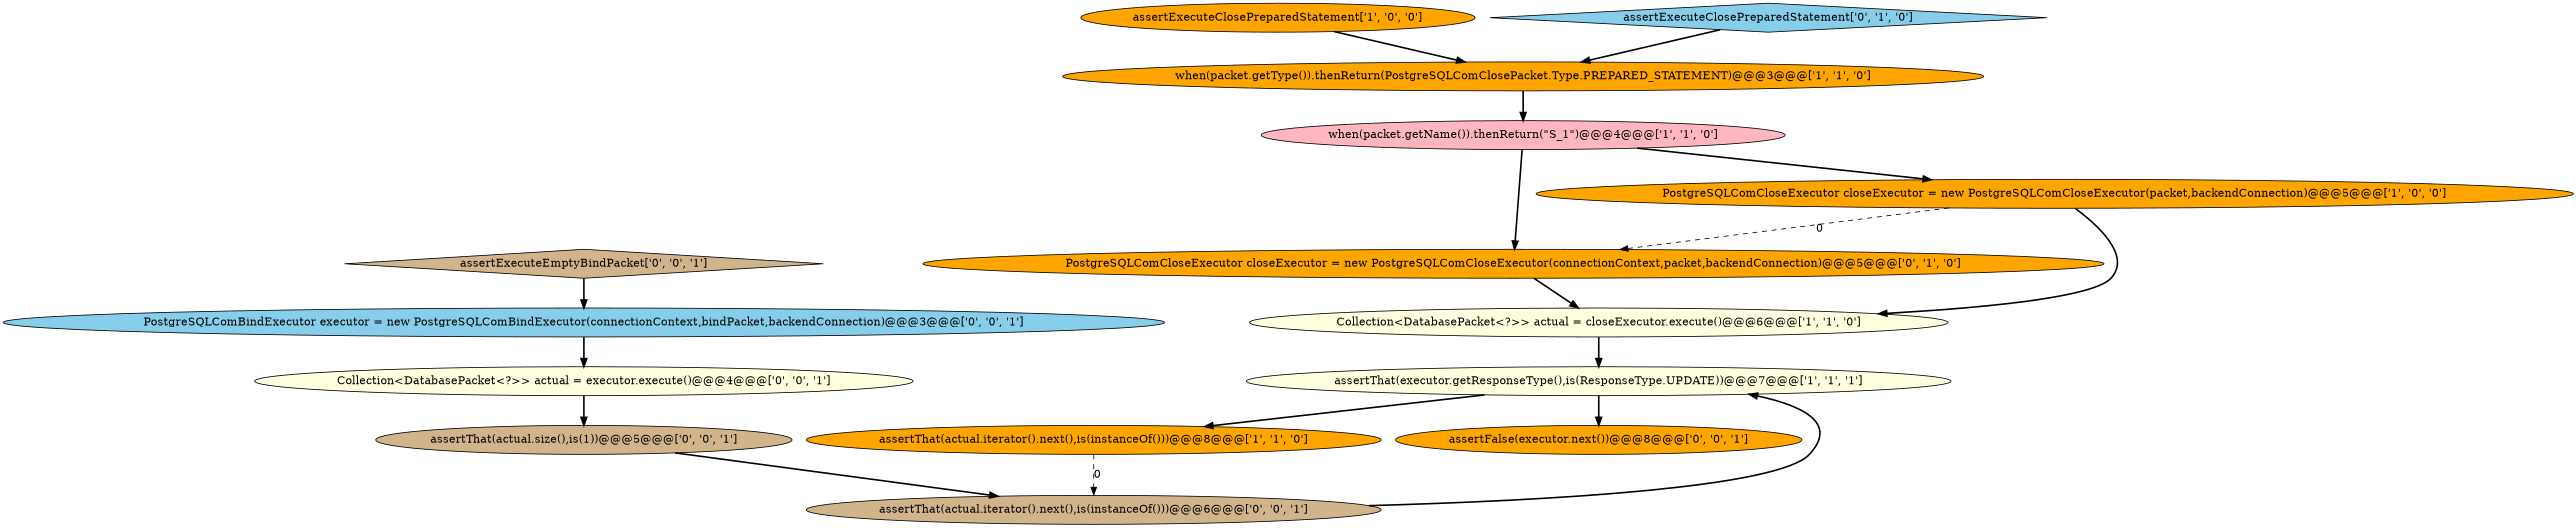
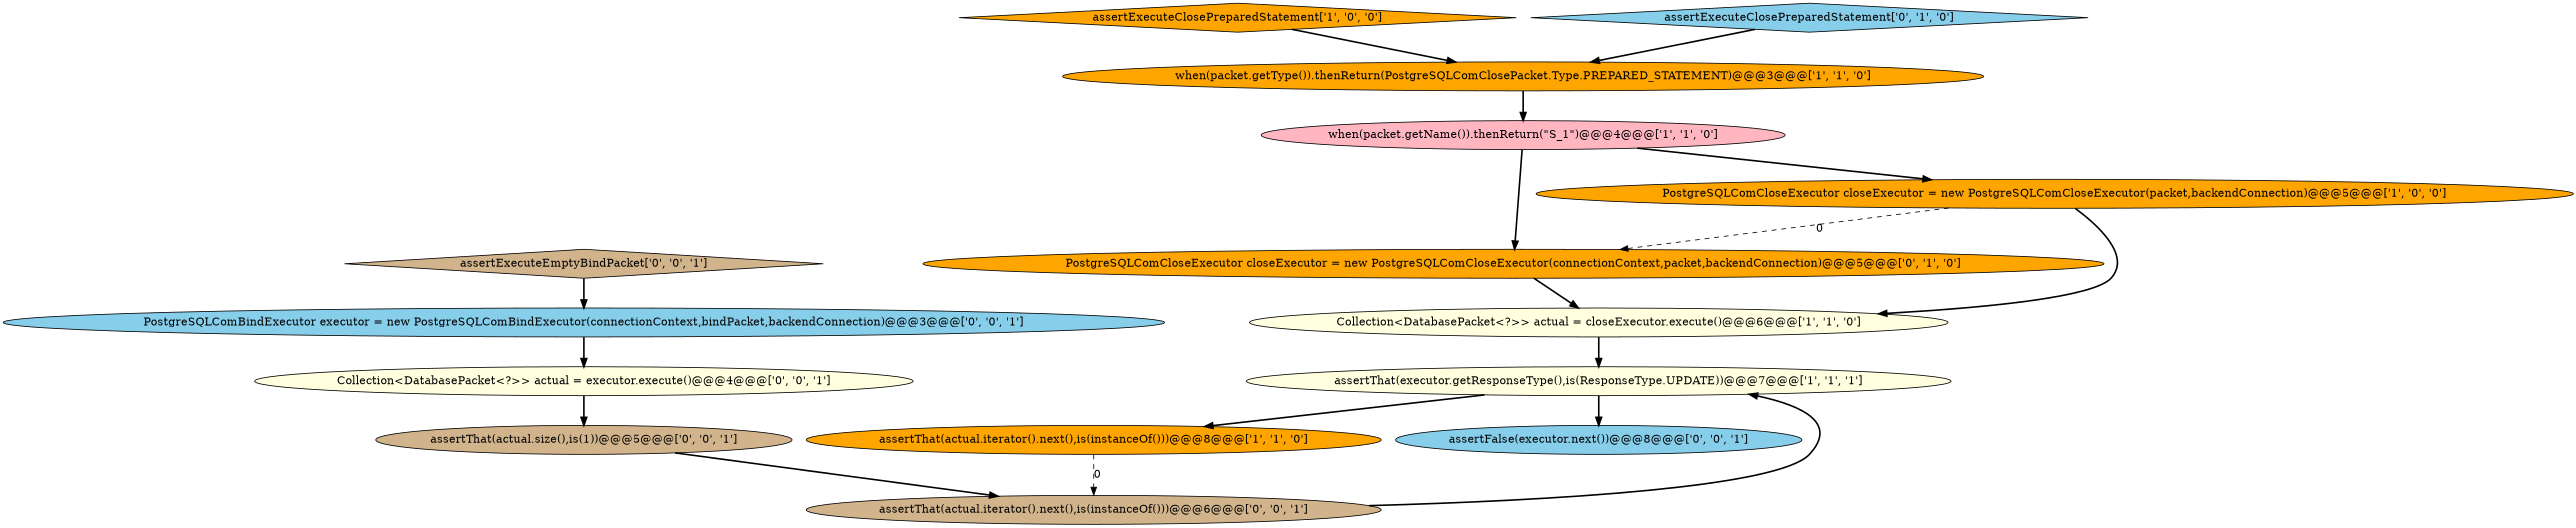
node "assertExecuteClosePreparedStatement['1', '0', '0']": shape ellipse -> diamond
node "assertFalse(executor.next())@@@8@@@['0', '0', '1']": fillcolor orange -> skyblue
